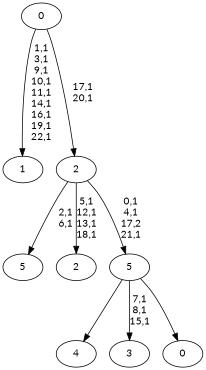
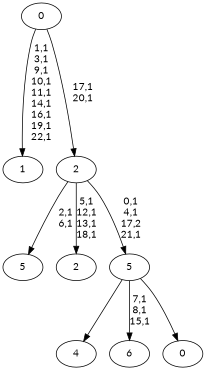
node "3": label "3" -> "6"
